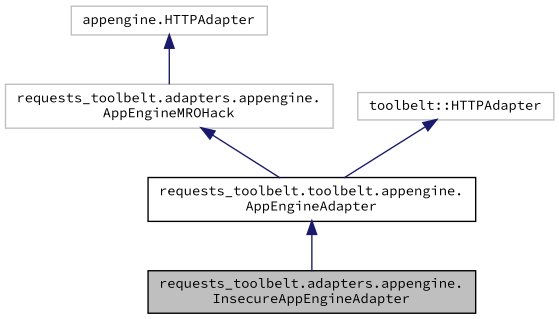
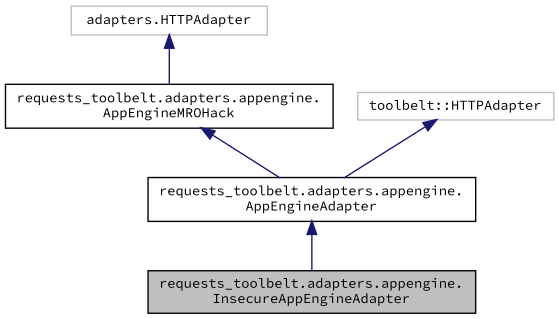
node "appengine.HTTPAdapter": label "appengine.HTTPAdapter" -> "adapters.HTTPAdapter"
node "requests_toolbelt.adapters.appengine. AppEngineMROHack": color grey75 -> black
node "requests_toolbelt.toolbelt.appengine. AppEngineAdapter": label "requests_toolbelt.toolbelt.appengine. AppEngineAdapter" -> "requests_toolbelt.adapters.appengine. AppEngineAdapter"
